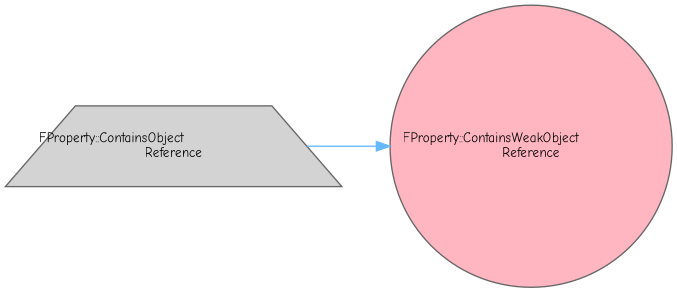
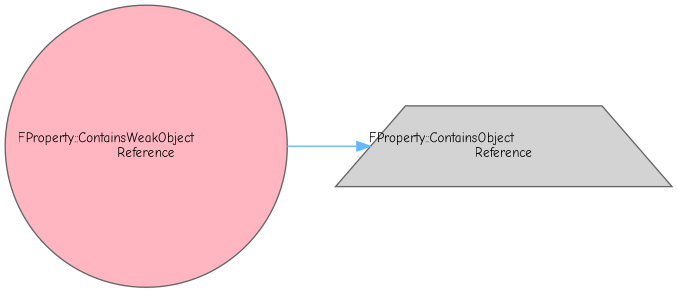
edge "FProperty::ContainsObject Reference" -> "FProperty::ContainsWeakObject Reference": reversed
